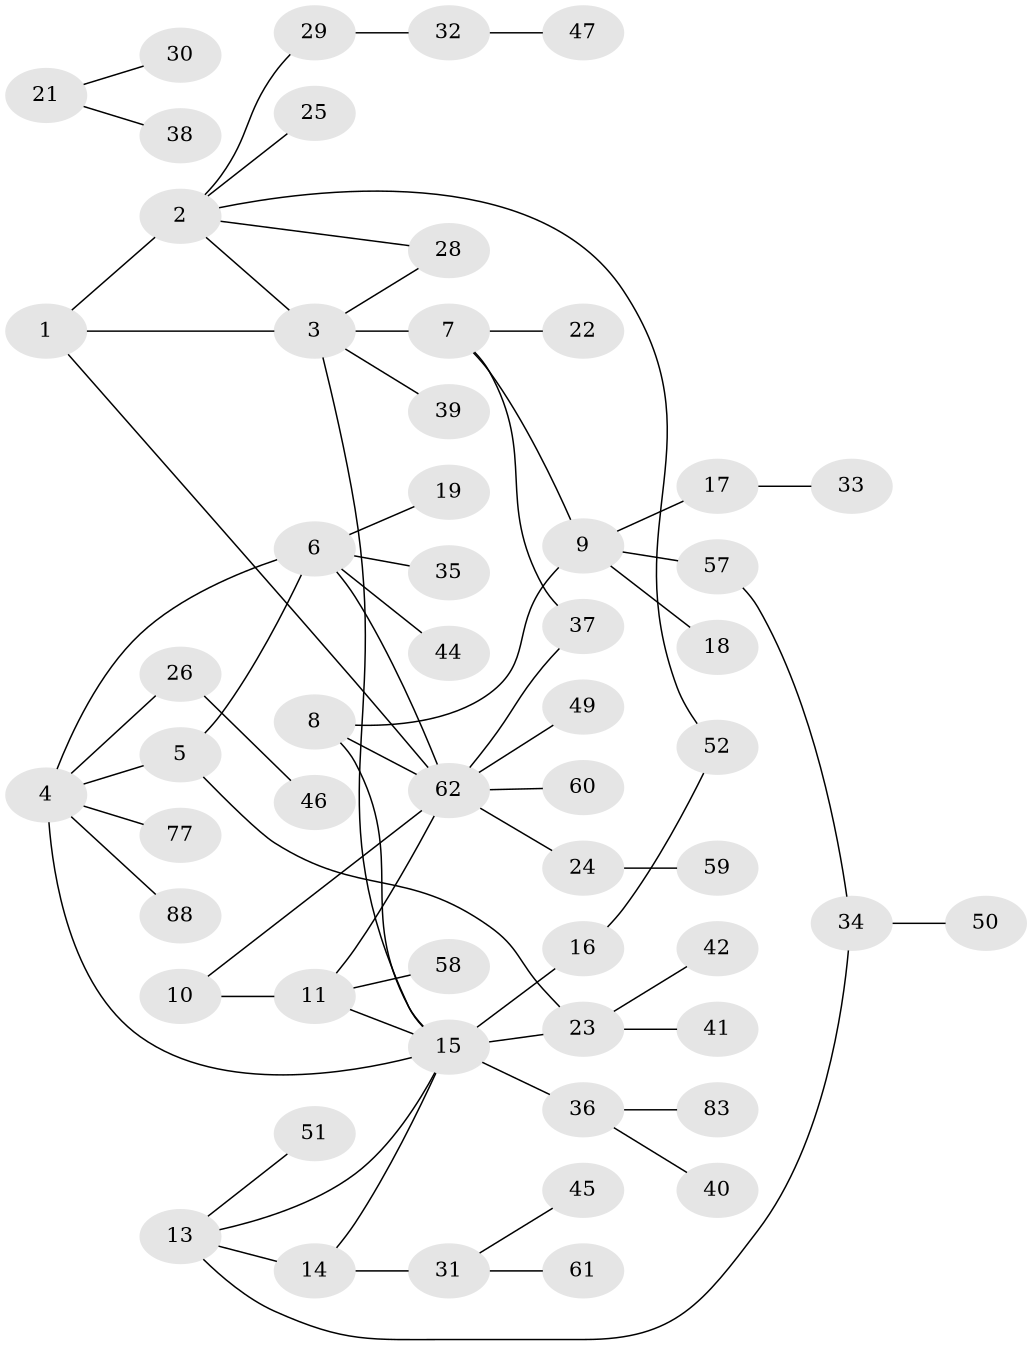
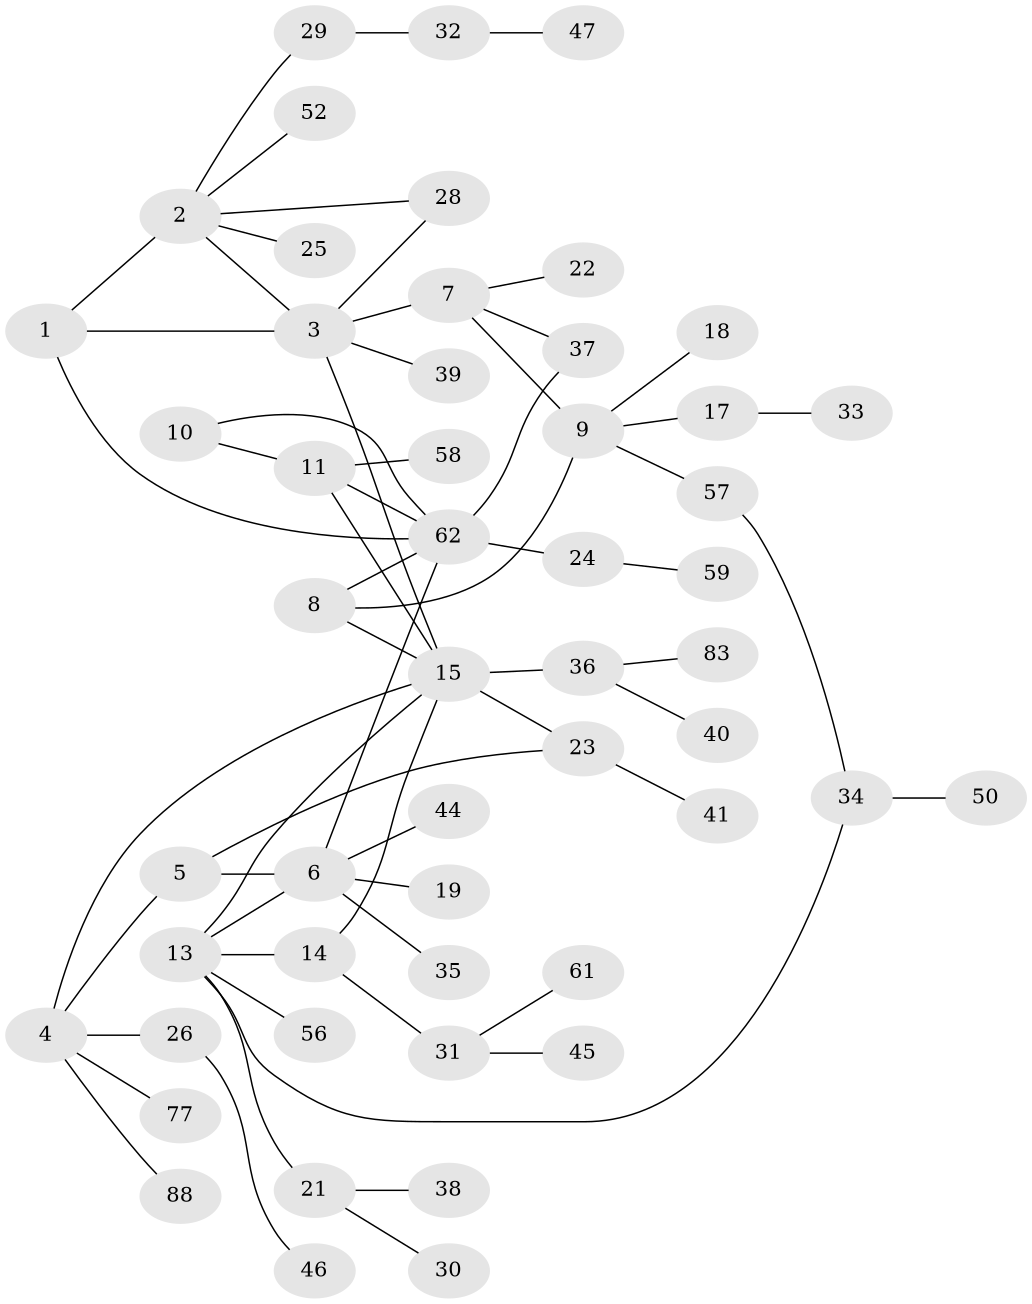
edge "6" -- "4": now "6" -- "13"
node "49": removed
node "60": removed
node "16": removed
node "42": removed
edge "13" -- "21": added
node "51": label "51" -> "56"
